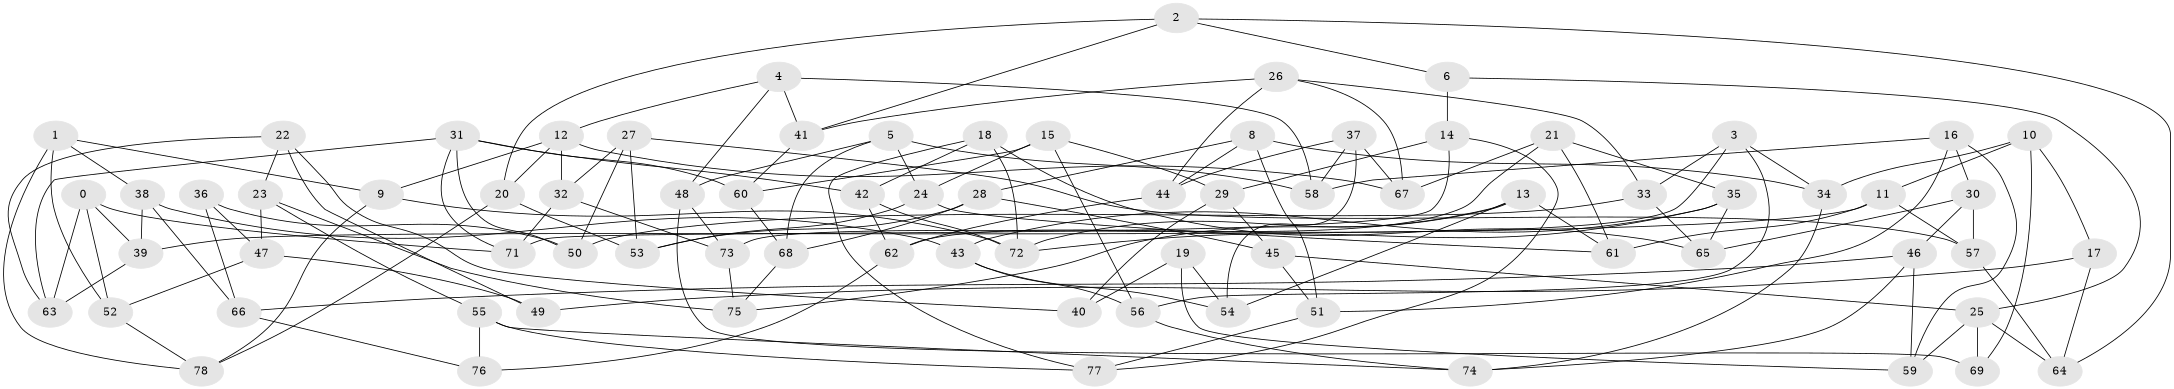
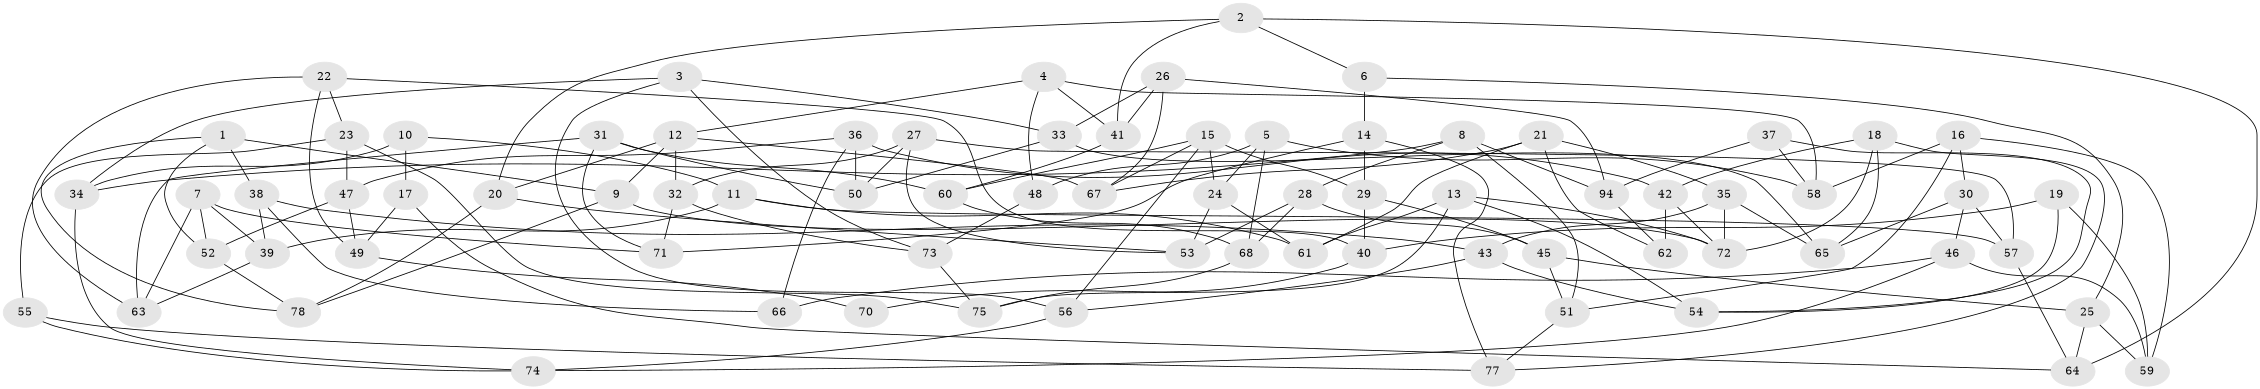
edge "37" -- "67": now "15" -- "67"
edge "31" -- "42": now "36" -- "42"
node "0": label "0" -> "7"
node "44": label "44" -> "94"
node "70": added
node "76": removed
node "69": removed
